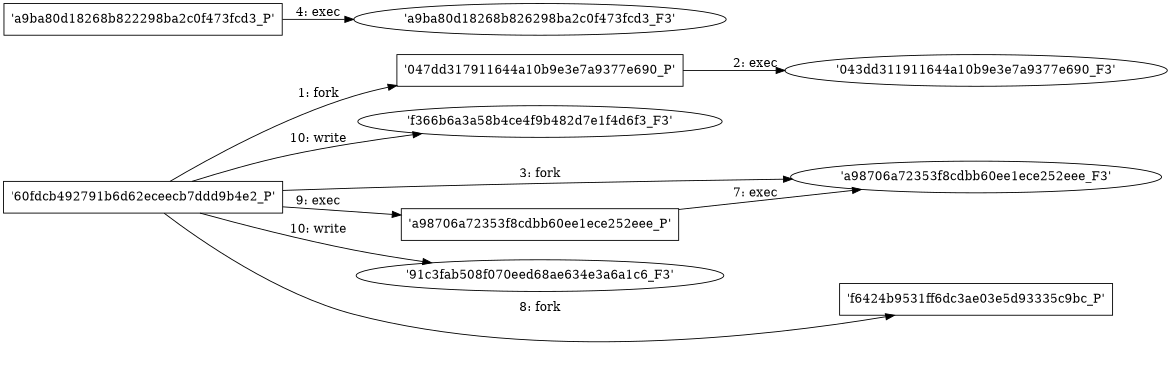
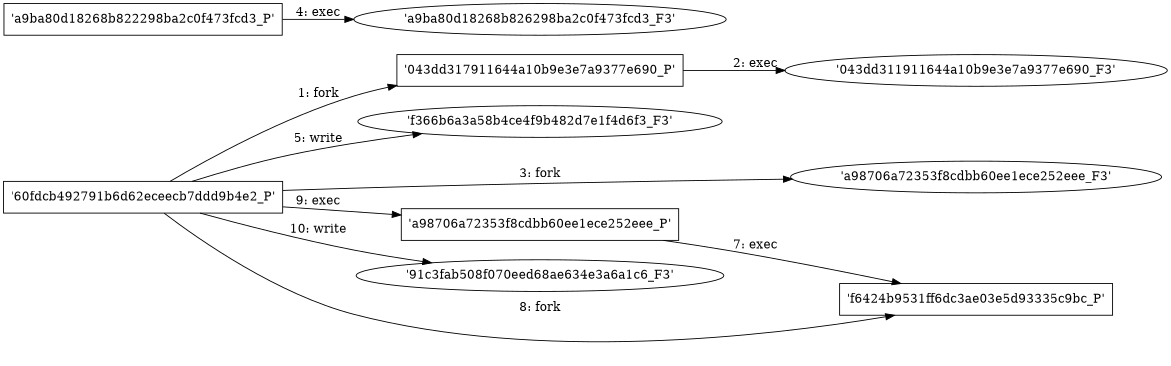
node "'047dd317911644a10b9e3e7a9377e690_P'": label "'047dd317911644a10b9e3e7a9377e690_P'" -> "'043dd317911644a10b9e3e7a9377e690_P'"
edge "'60fdcb492791b6d62eceecb7ddd9b4e2_P'" -> "'f366b6a3a58b4ce4f9b482d7e1f4d6f3_F3'": label "10: write" -> "5: write"
edge "'a98706a72353f8cdbb60ee1ece252eee_P'" -> "'a98706a72353f8cdbb60ee1ece252eee_F3'": now "'a98706a72353f8cdbb60ee1ece252eee_P'" -> "'f6424b9531ff6dc3ae03e5d93335c9bc_P'"
